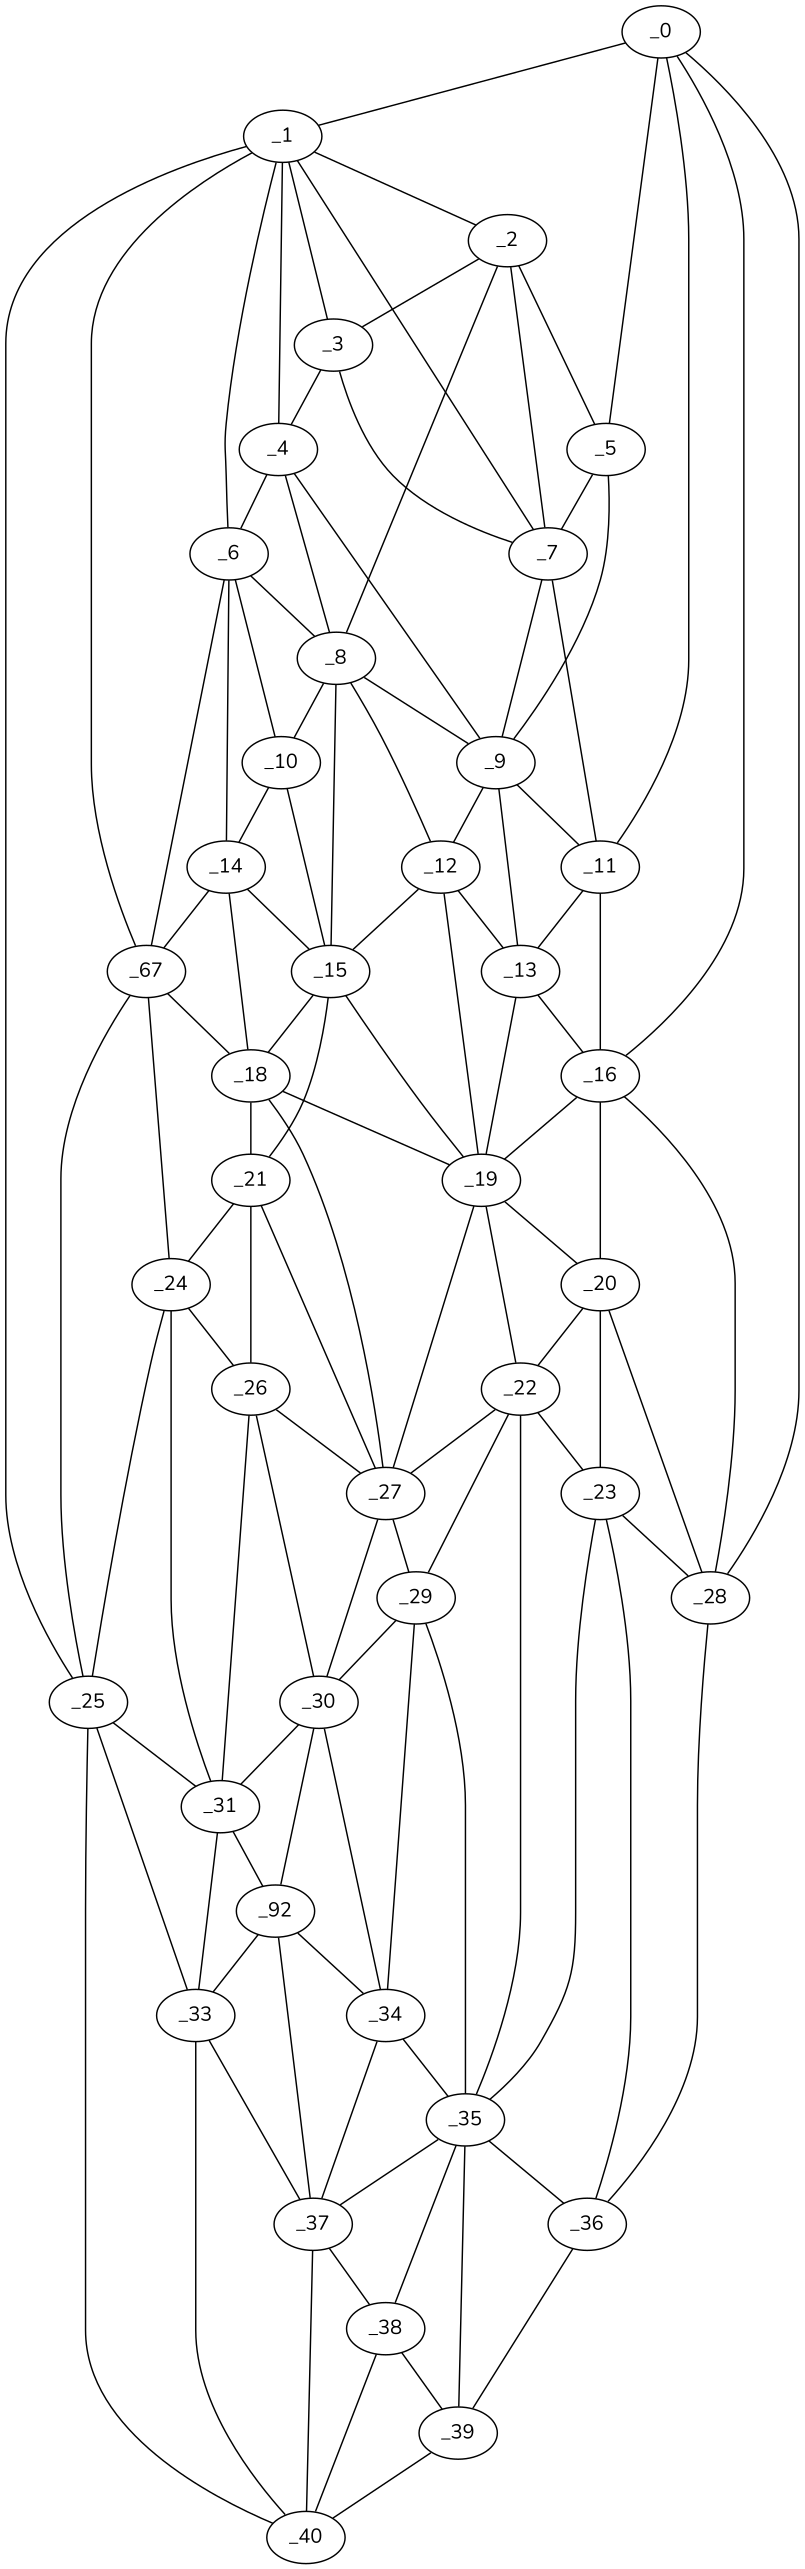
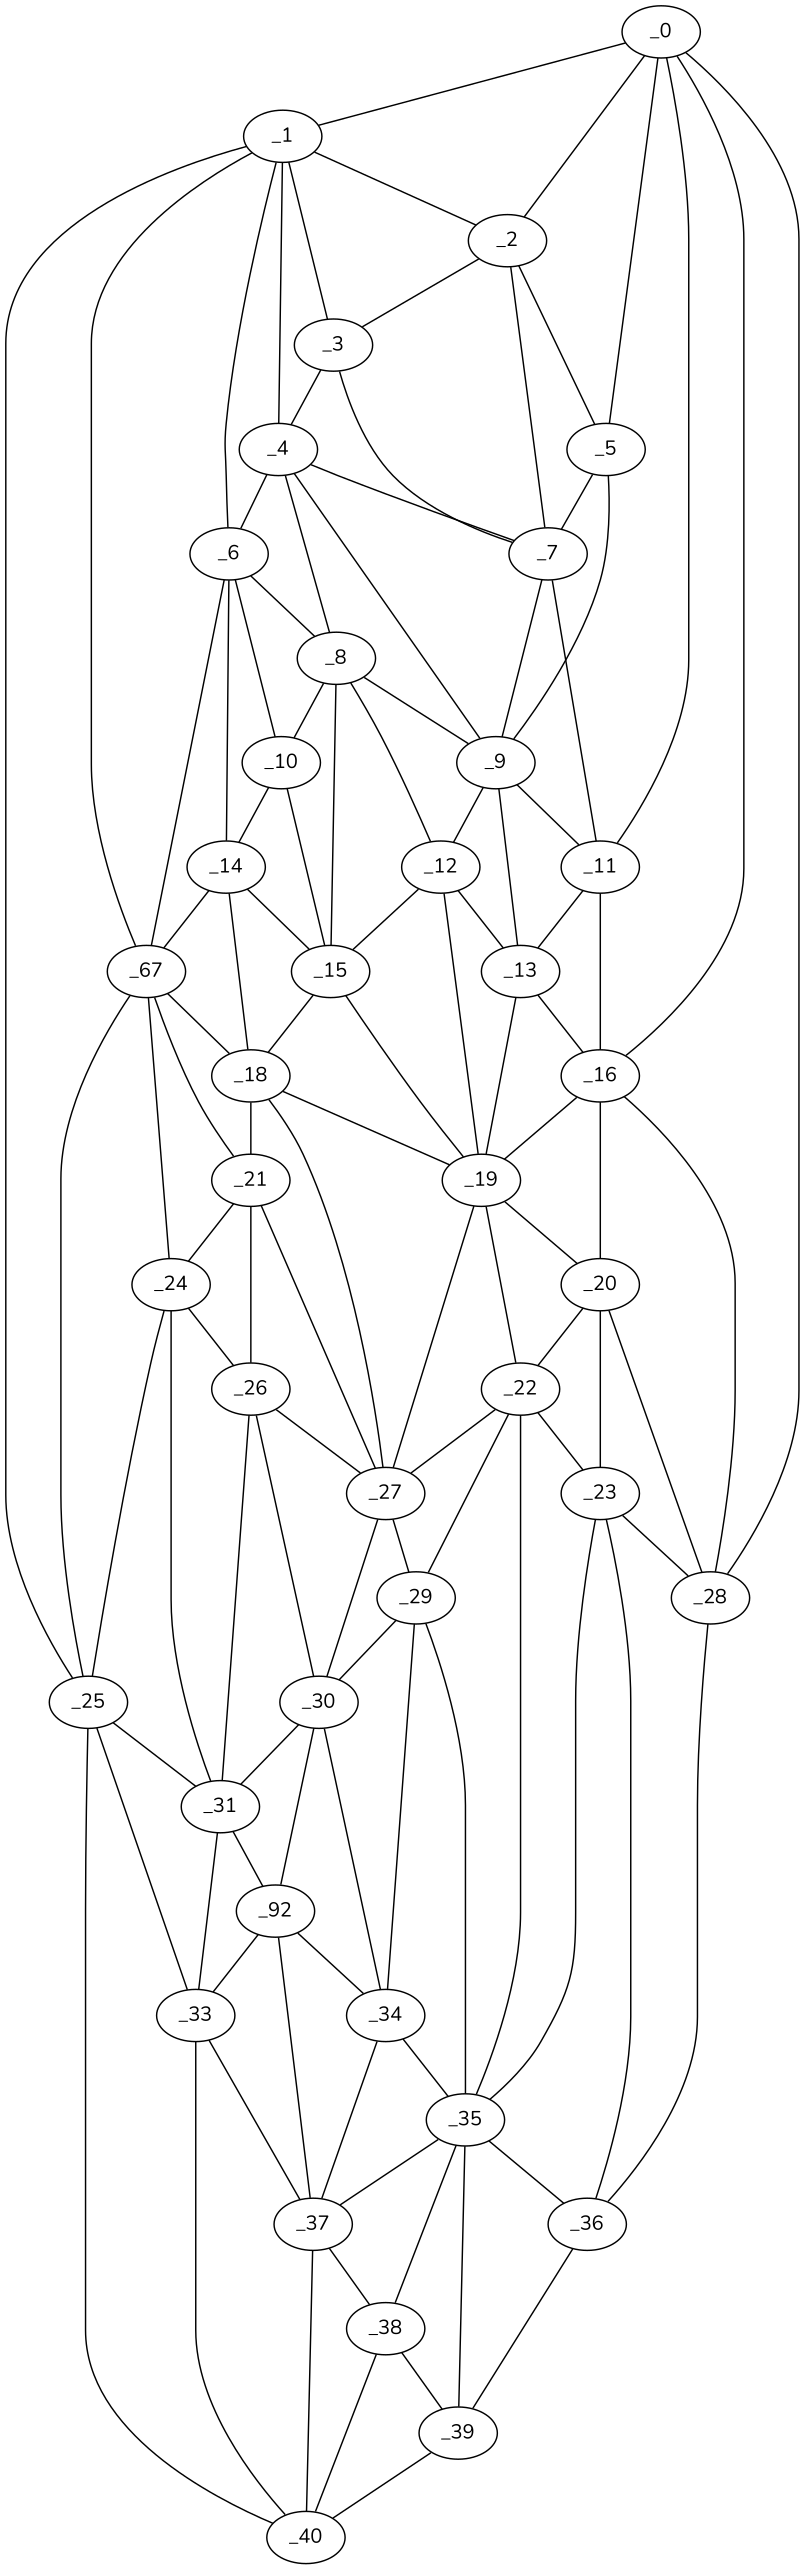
edge "_1" -- "_7": now "_4" -- "_7"
edge "_2" -- "_8": now "_2" -- "_0"
edge "_15" -- "_21": now "_67" -- "_21"
